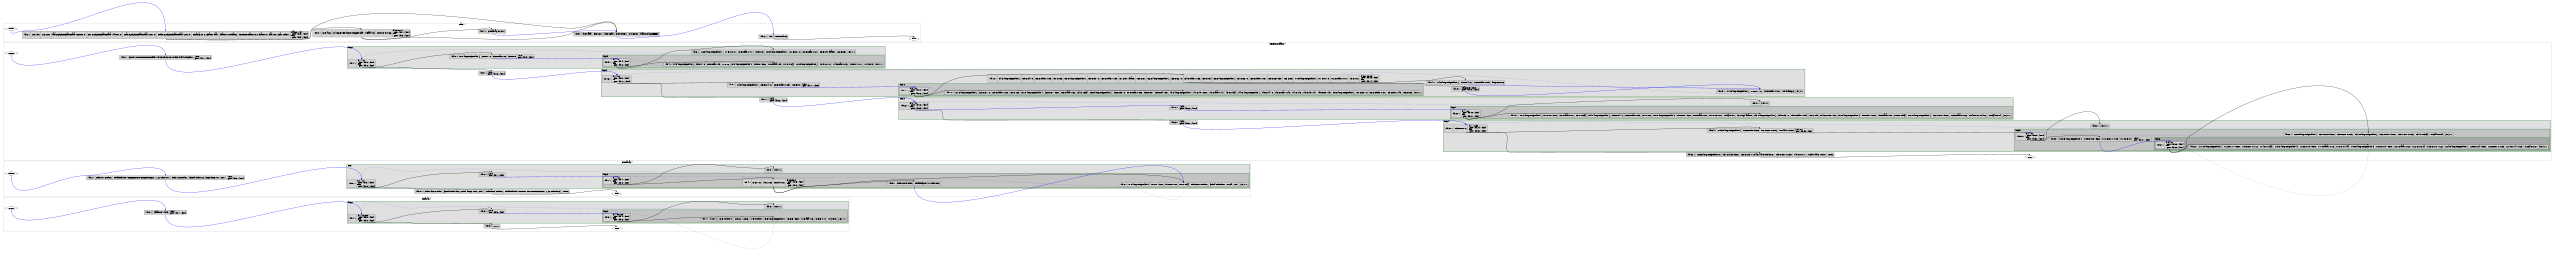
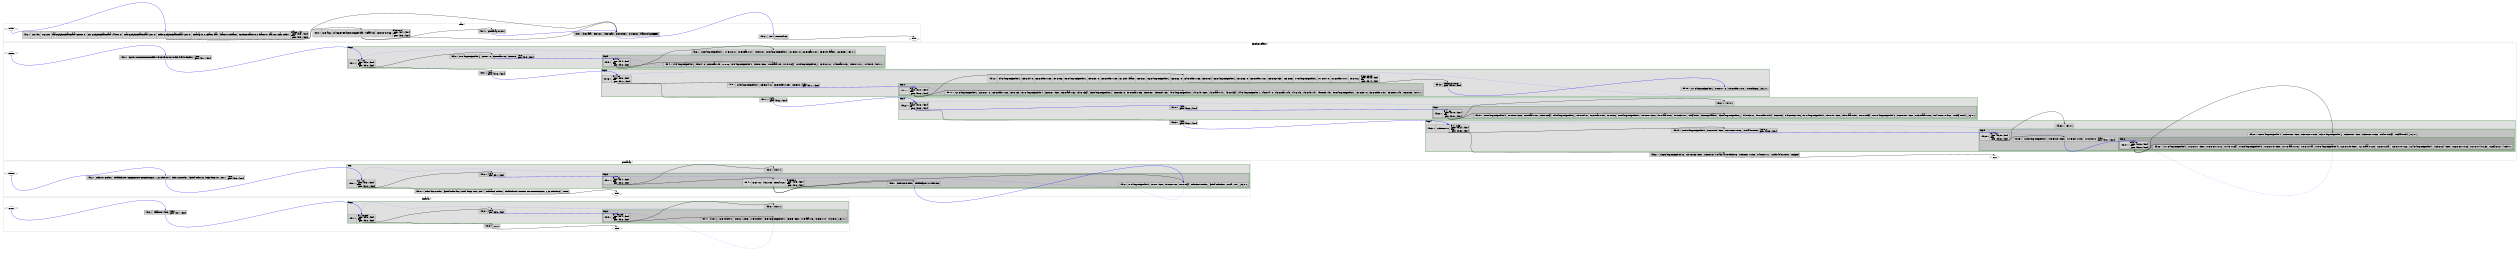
node "<bb 16>:": text "ref" -> "else"
node "<bb 14>:": removed
node "<bb 22>:": text "else" -> "all"
node "<bb 31>:": text "else" -> "argv"
edge "<bb 24>:" -> "<bb 29>:": color black -> blue
node "<bb 32>:": text "return;" -> "unsigned;"
